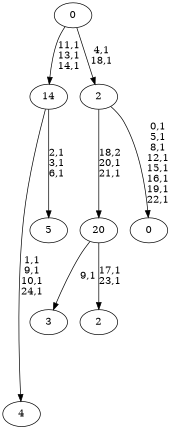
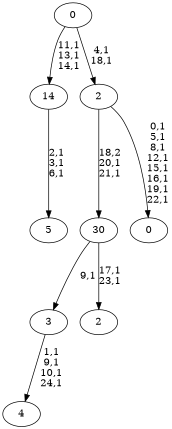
node "20": label "20" -> "30"
edge "14" -> "4": now "3" -> "4"
